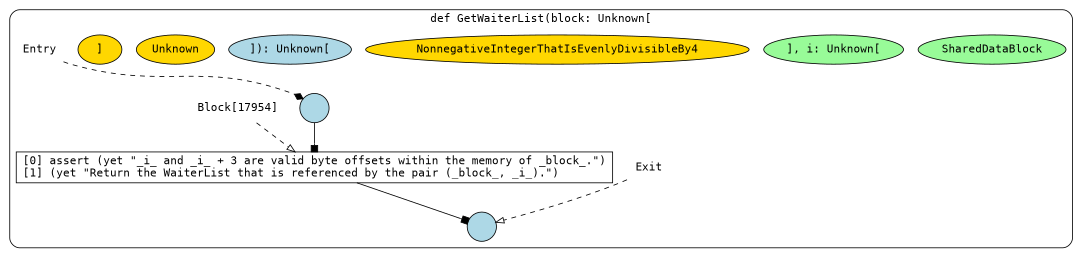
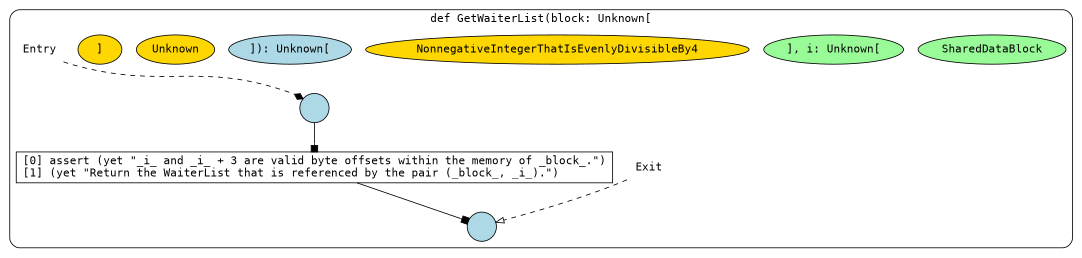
node "Block[17954]": removed
